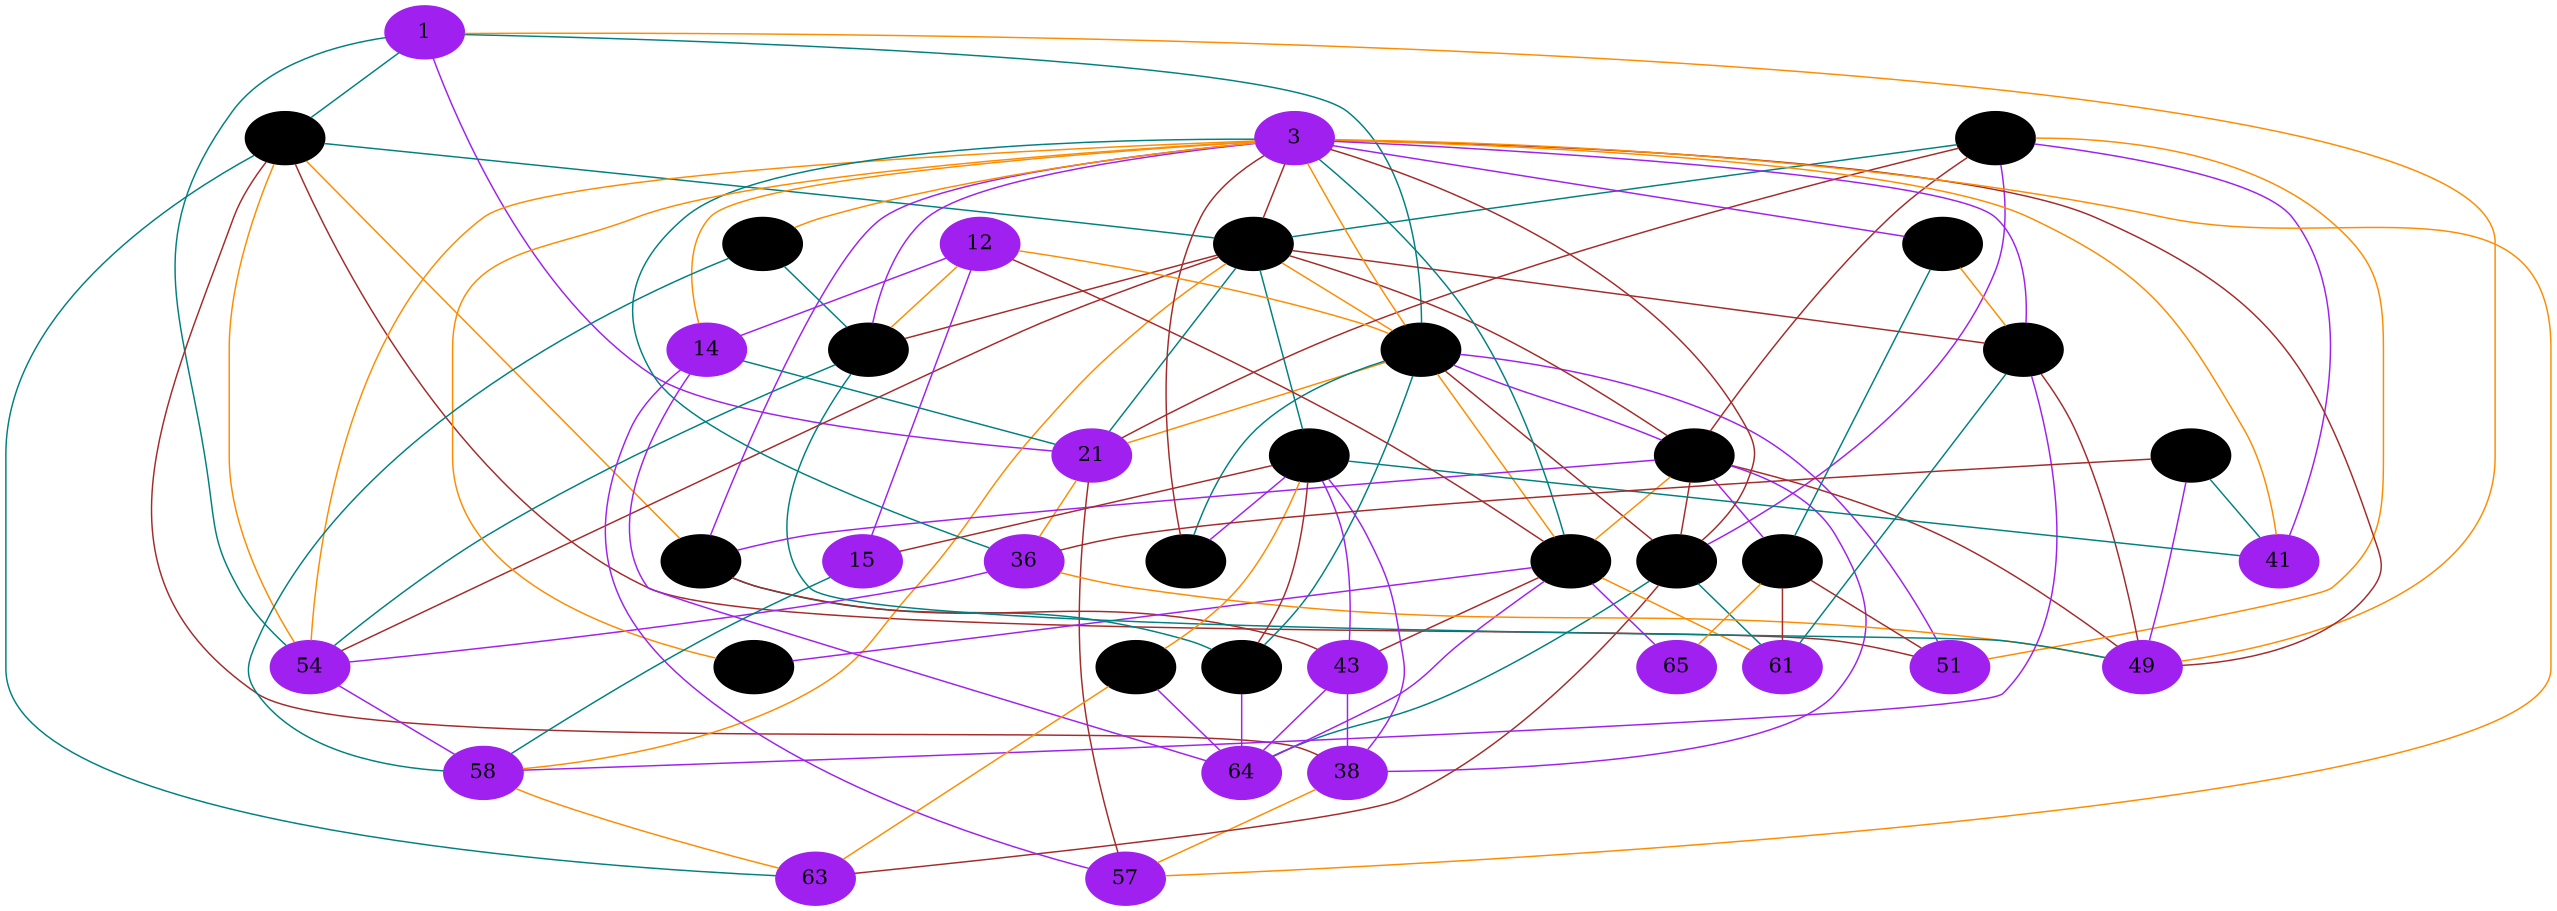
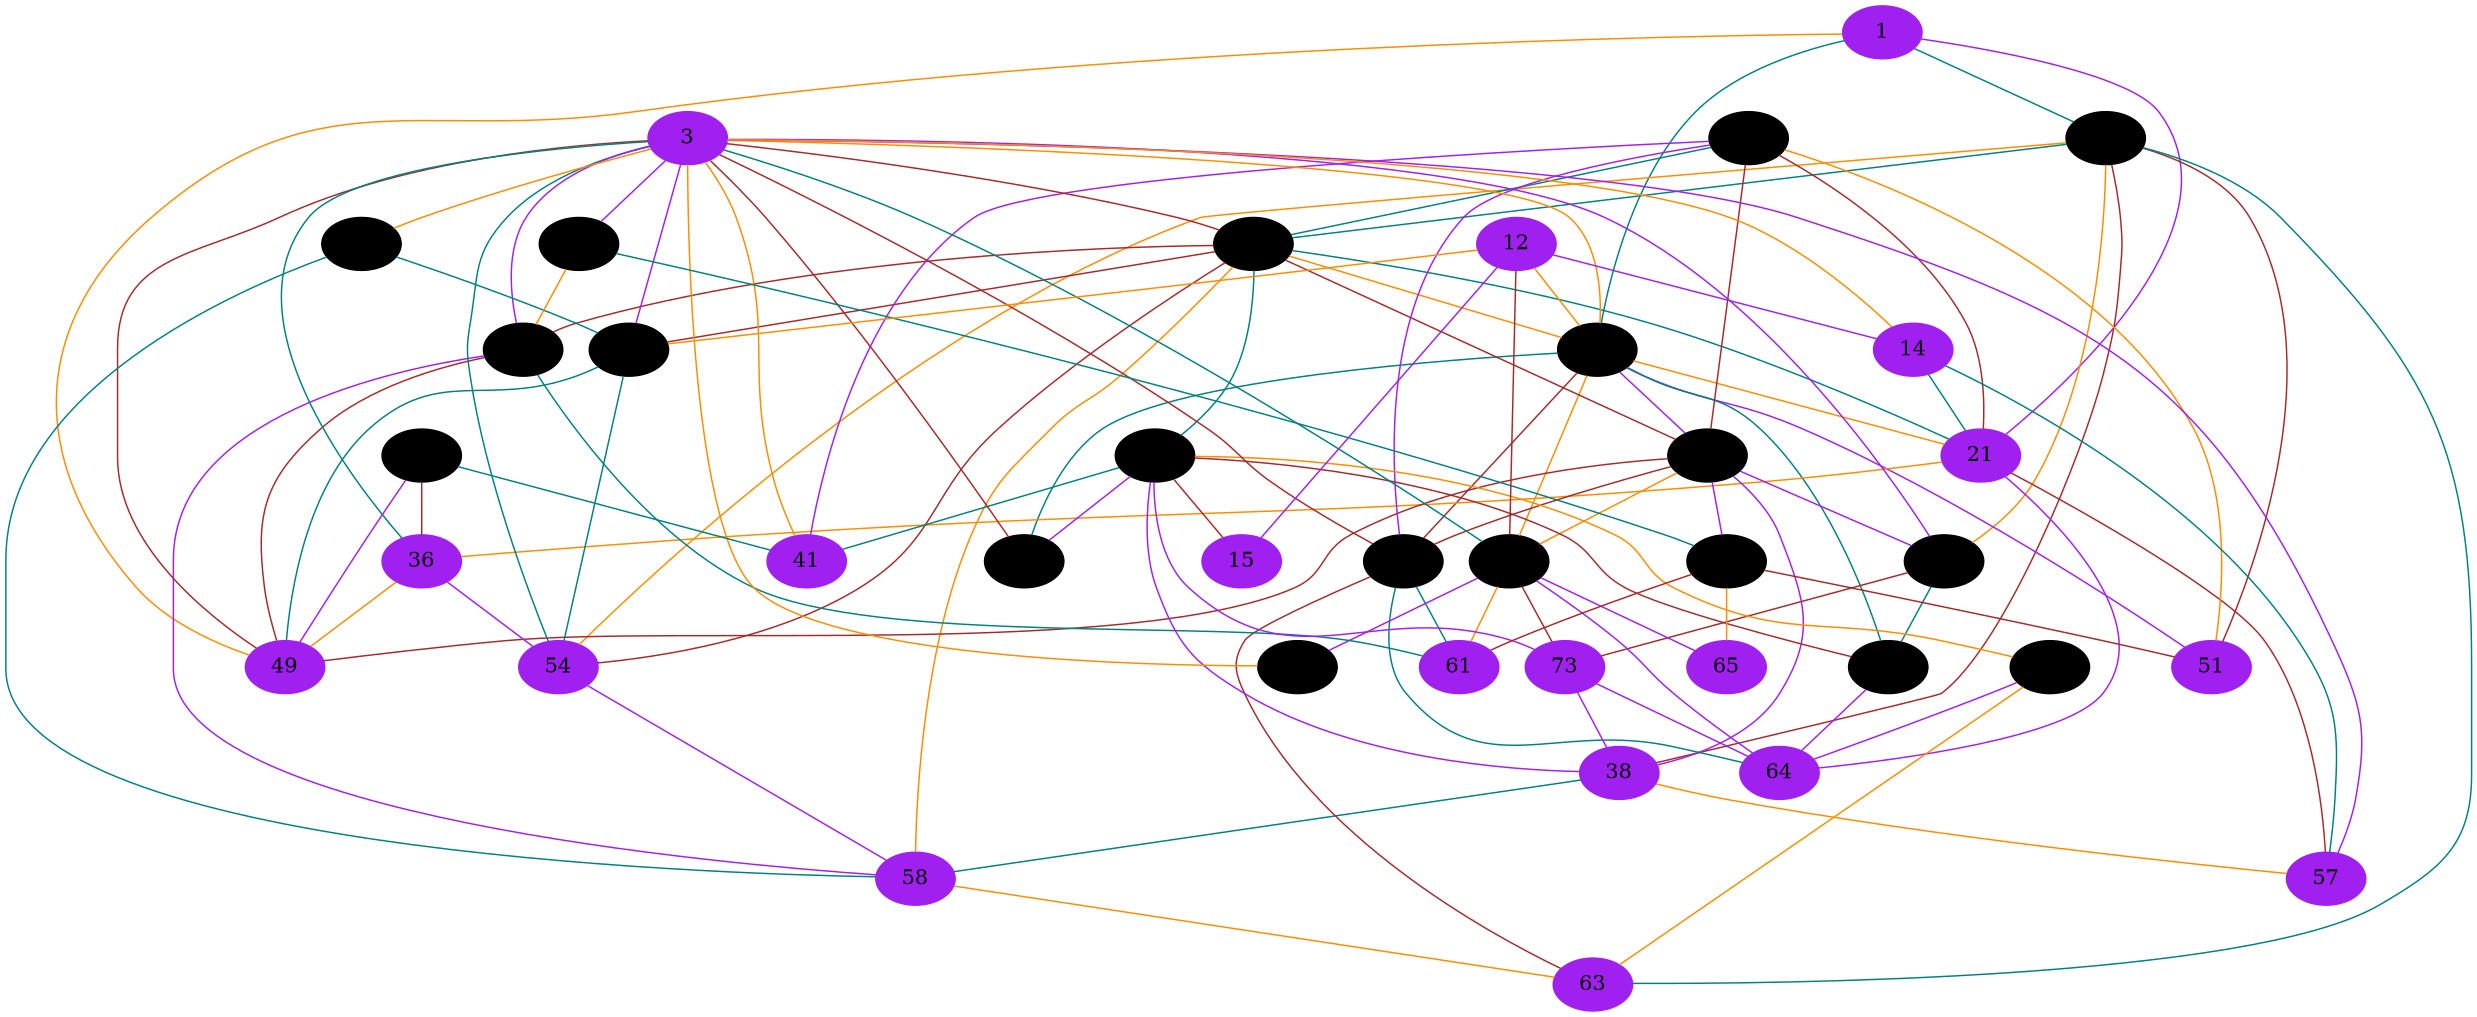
edge "3" -- "54": color darkorange -> teal
edge "1" -- "54": removed
edge "3" -- "57": color darkorange -> purple
edge "14" -- "64": now "21" -- "64"
node "43": label "43" -> "73"
edge "15" -- "58": now "38" -- "58"
edge "14" -- "57": color purple -> teal
